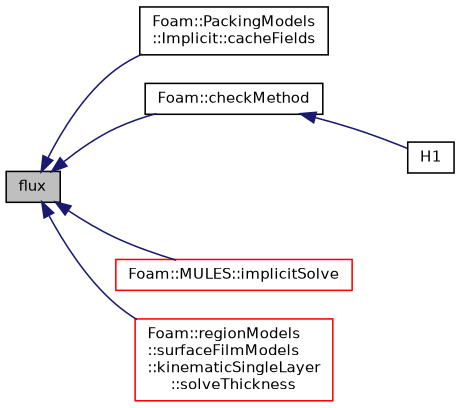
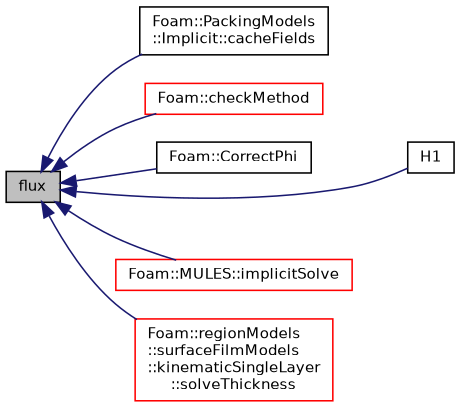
node "Foam::checkMethod": color black -> red
edge "H1" -> "Foam::checkMethod": now "H1" -> "flux"
node "Foam::CorrectPhi": added
